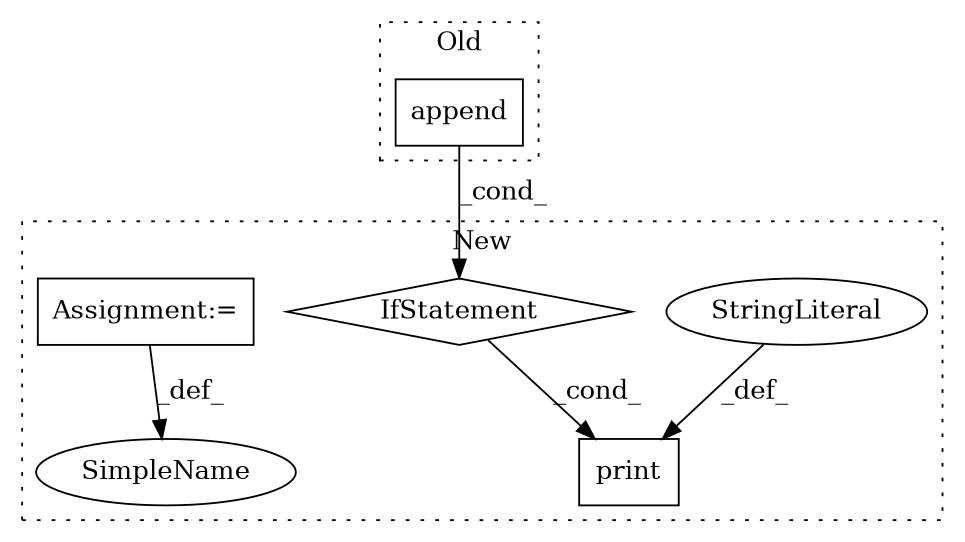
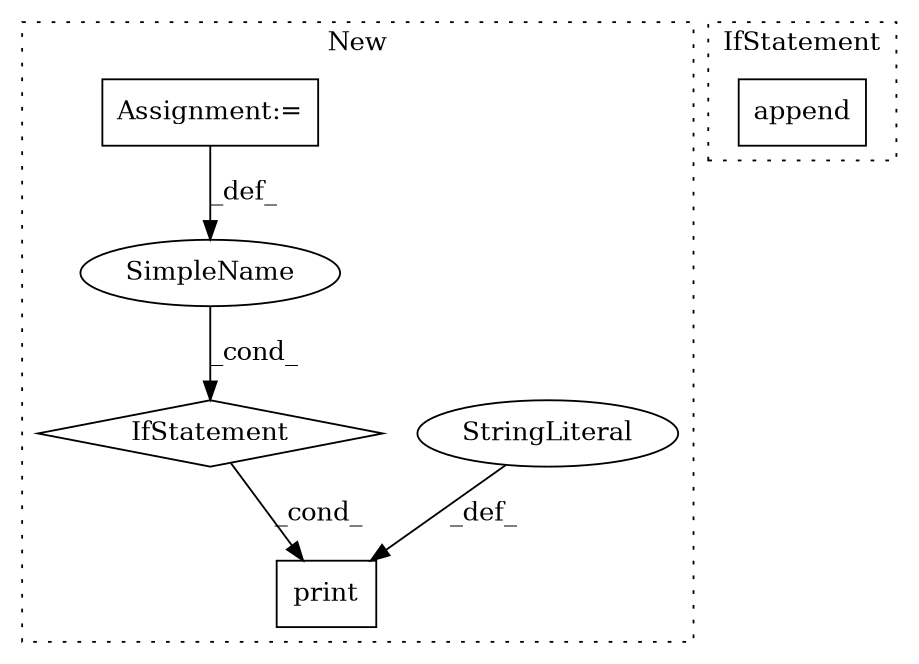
cluster "Old": label "Old" -> "IfStatement"
edge "append" -> "IfStatement": now "SimpleName" -> "IfStatement"
